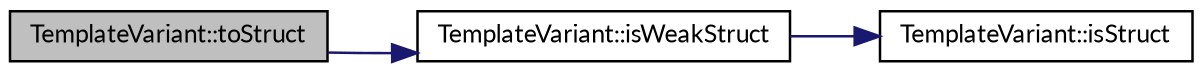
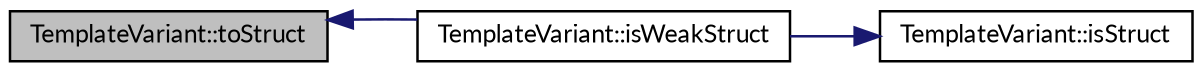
edge "TemplateVariant::toStruct" -> "TemplateVariant::isWeakStruct": reversed
